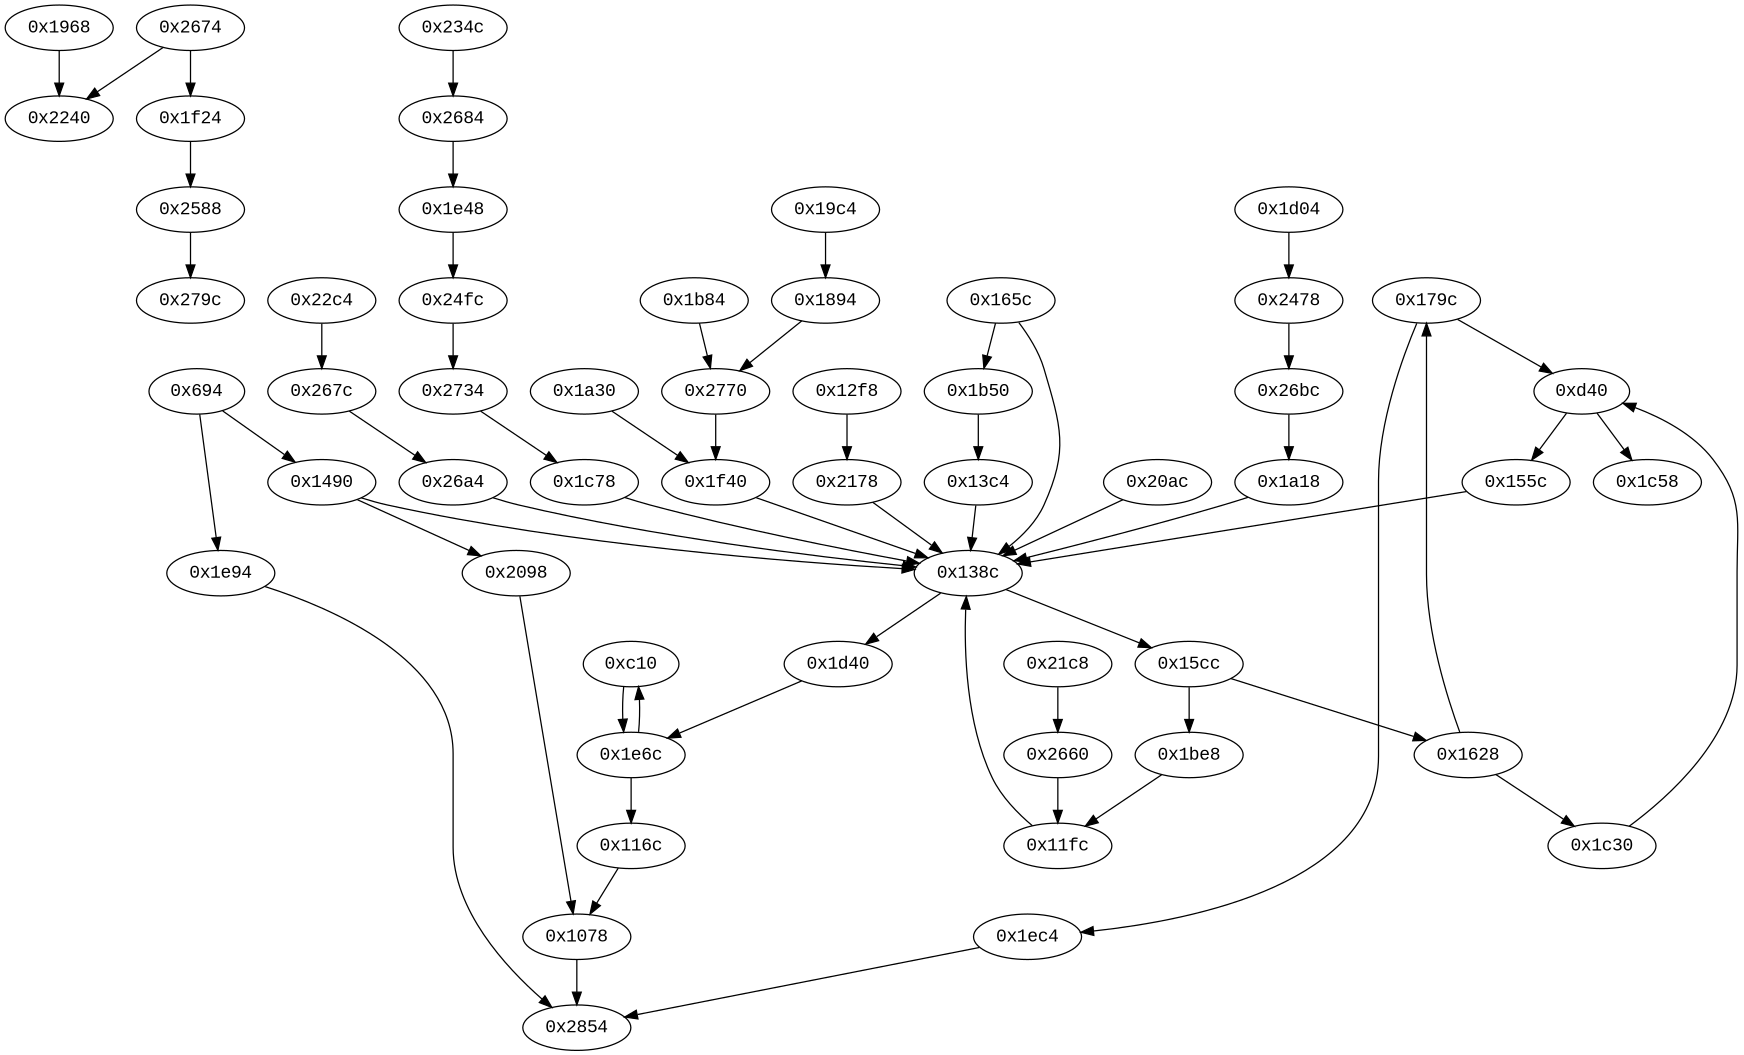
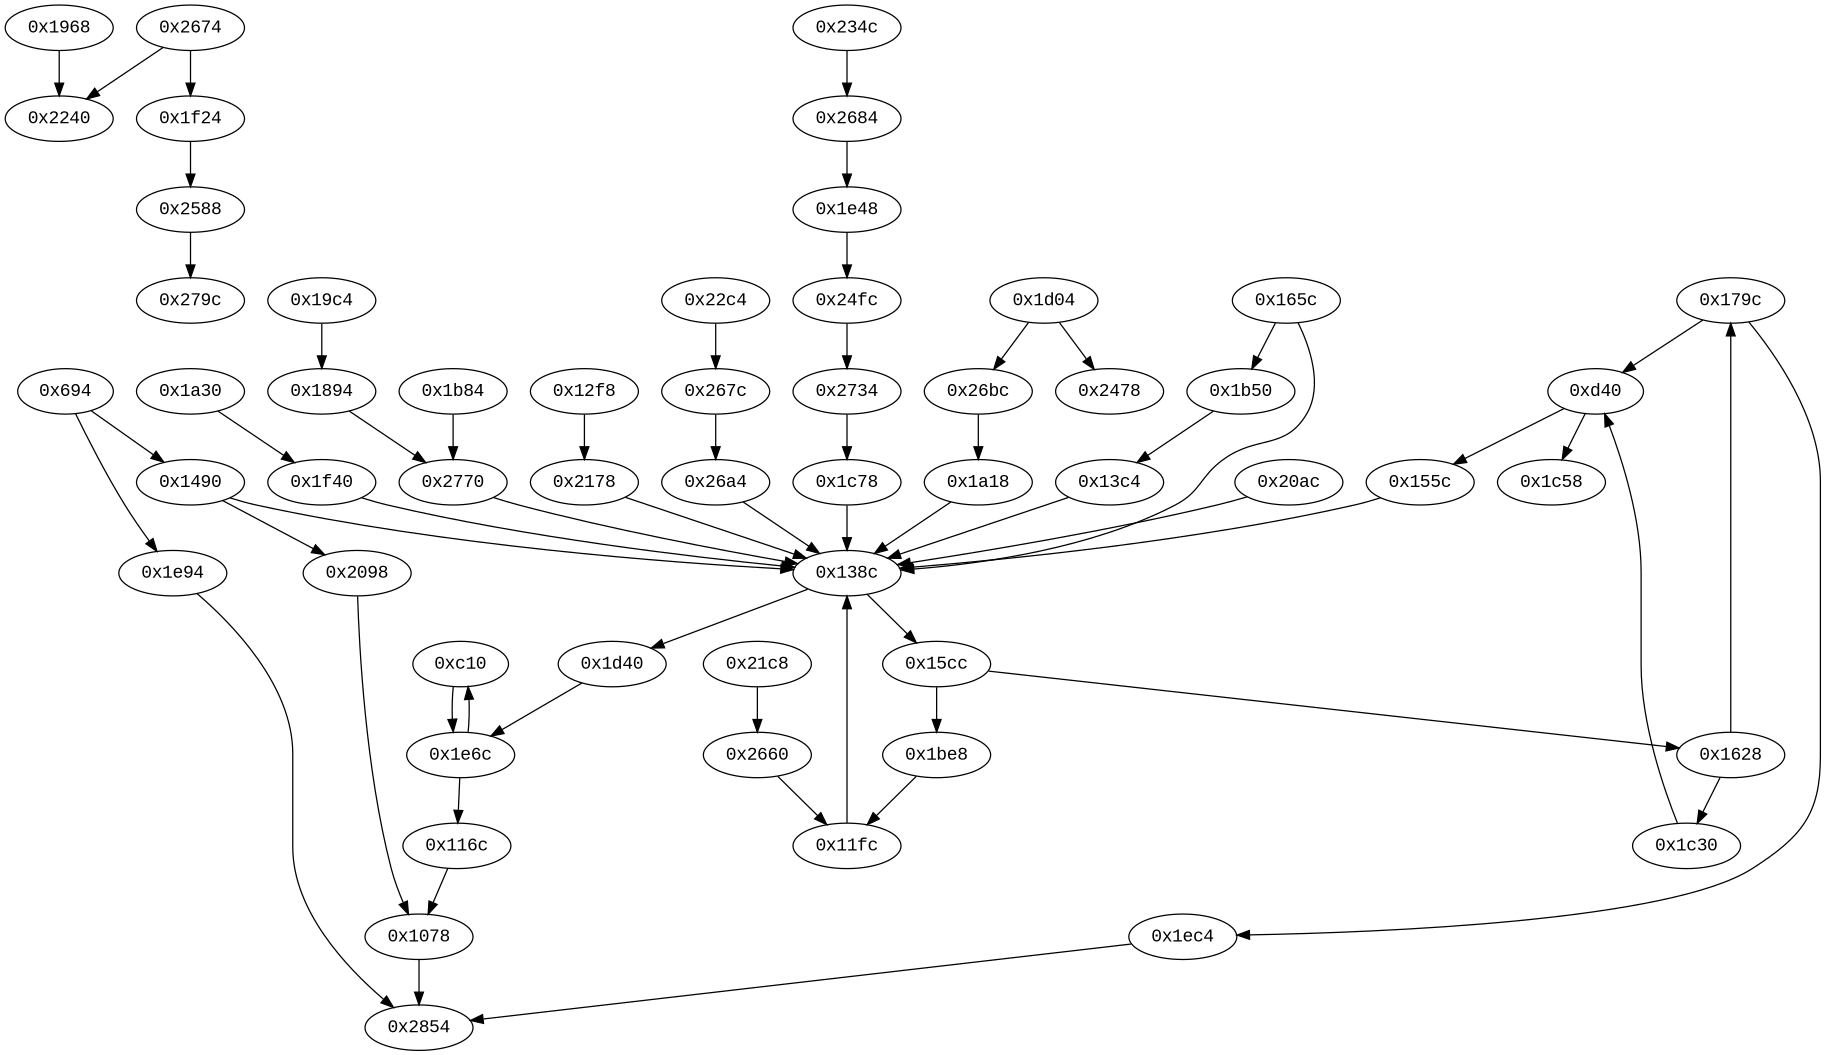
edge "0x2478" -> "0x26bc": now "0x1d04" -> "0x26bc"
edge "0x2770" -> "0x1f40": now "0x2770" -> "0x138c"
